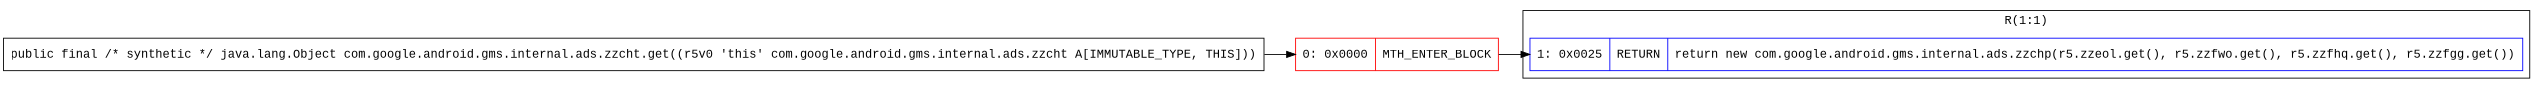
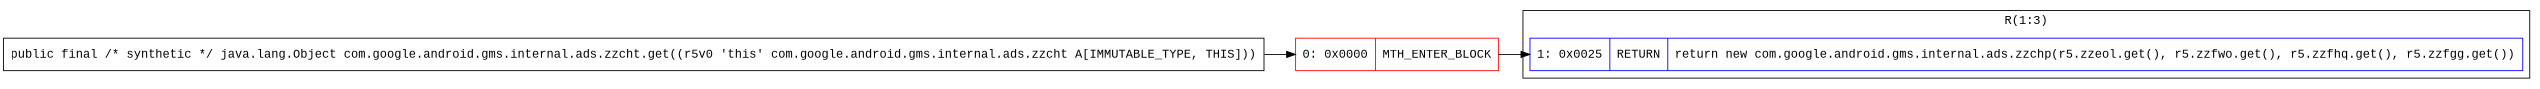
cluster "R(1:1)": label "R(1:1)" -> "R(1:3)"
